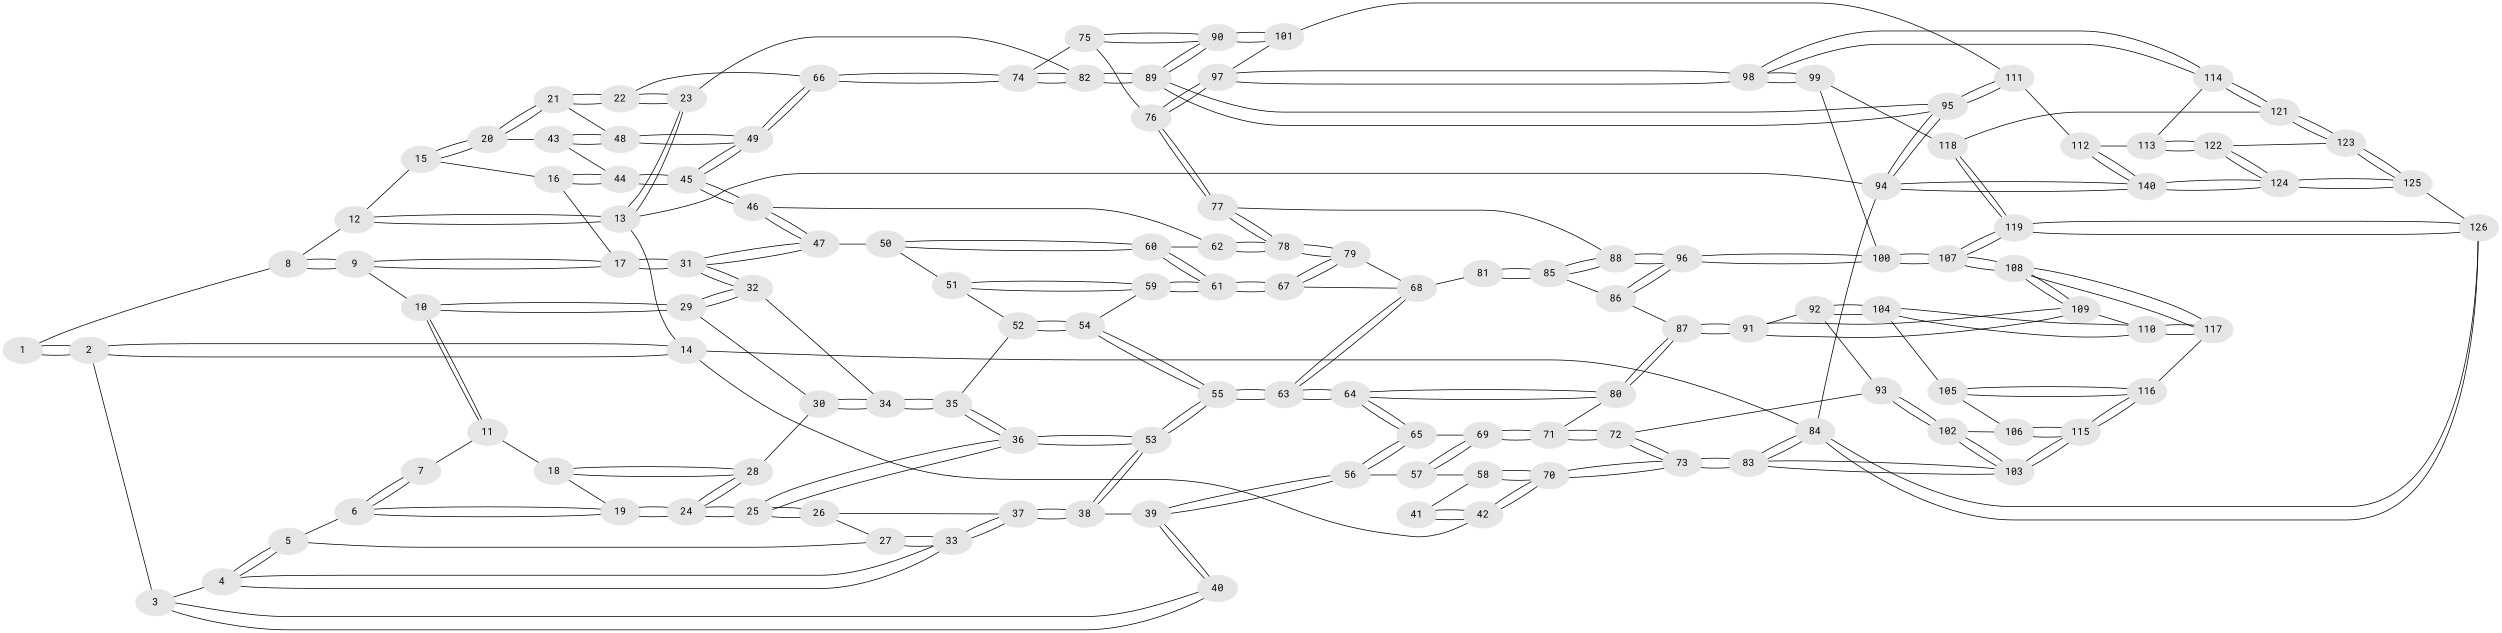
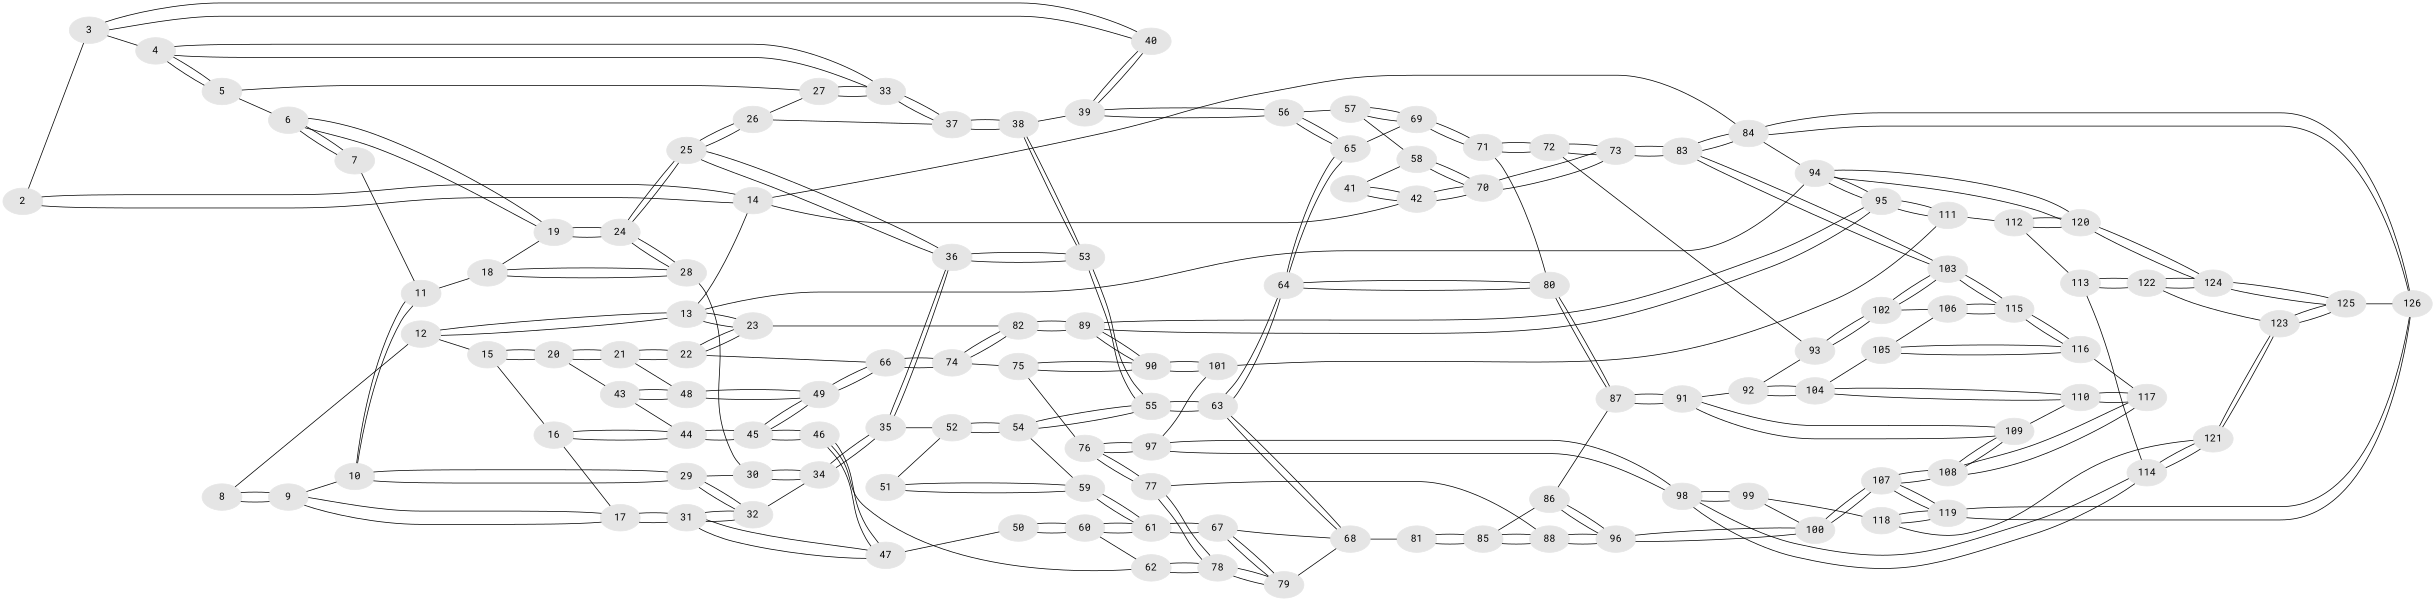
node "140": label "140" -> "120"
edge "50" -- "51": removed
node "1": removed
